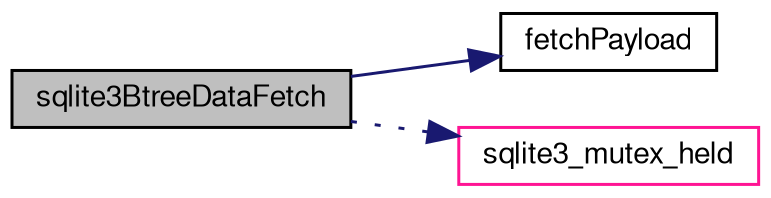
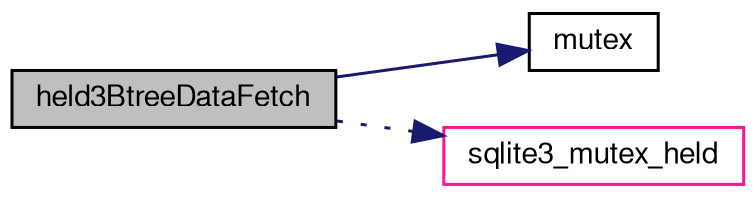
node "fetchPayload": label "fetchPayload" -> "mutex"
node "sqlite3BtreeDataFetch": label "sqlite3BtreeDataFetch" -> "held3BtreeDataFetch"
